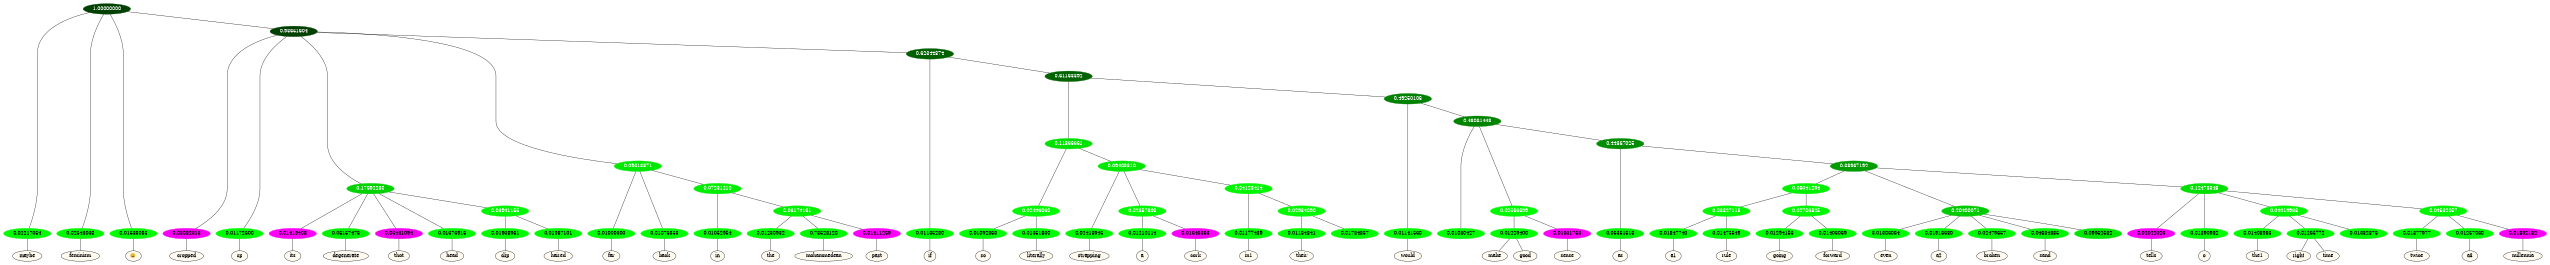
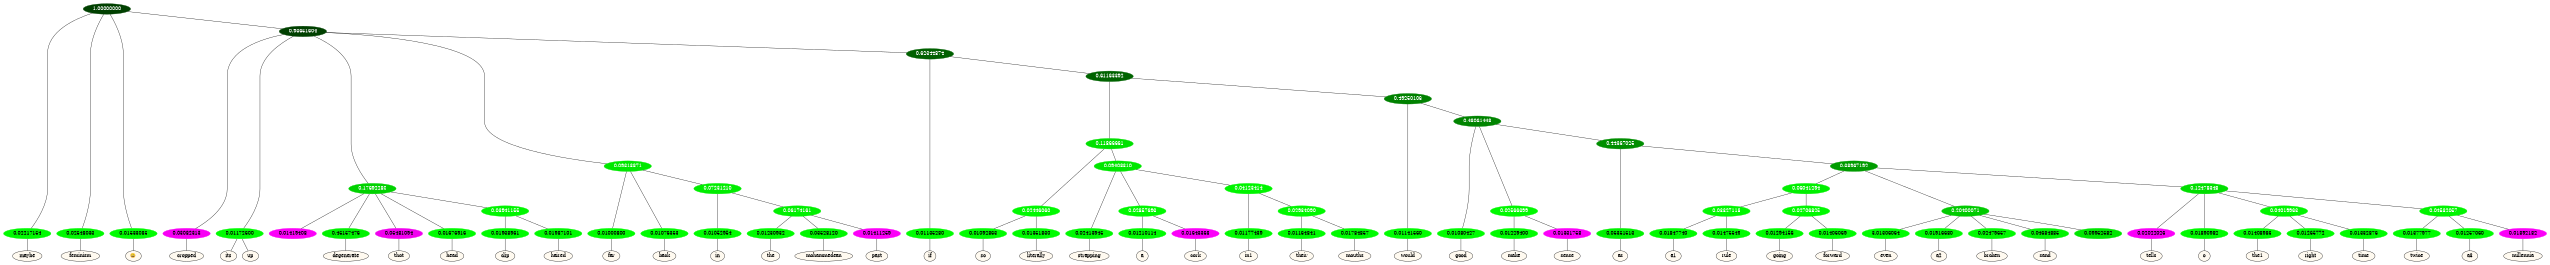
node "0.02217354": label "0.02217354" -> "0.02217154"
node "0.05157476": label "0.05157476" -> "0.45157476"
node "0.73528120": label "0.73528120" -> "0.03528120"
edge "0.01419408" -- "its": now "0.01172600" -- "its"
edge "0.01229400" -- "good": now "0.01080427" -- "good"
edge "0.01265772" -- "time": now "0.01332876" -- "time"
node "mouths": added
